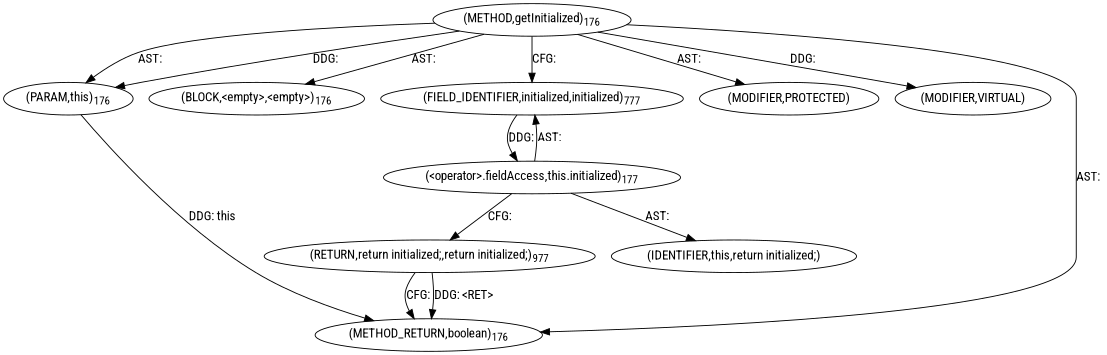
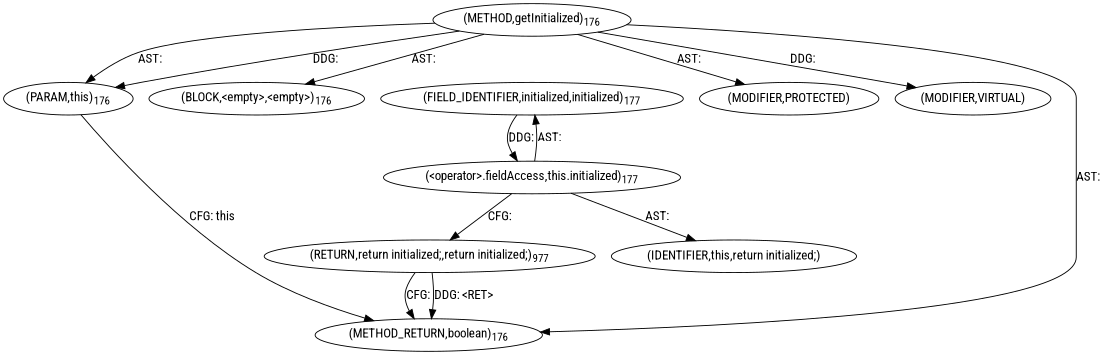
edge "(METHOD,getInitialized)" -> "(FIELD_IDENTIFIER,initialized,initialized)": removed, label "CFG:"
node "(FIELD_IDENTIFIER,initialized,initialized)": text "777" -> "177"
edge "(PARAM,this)" -> "(METHOD_RETURN,boolean)": label "DDG: this" -> "CFG: this"
